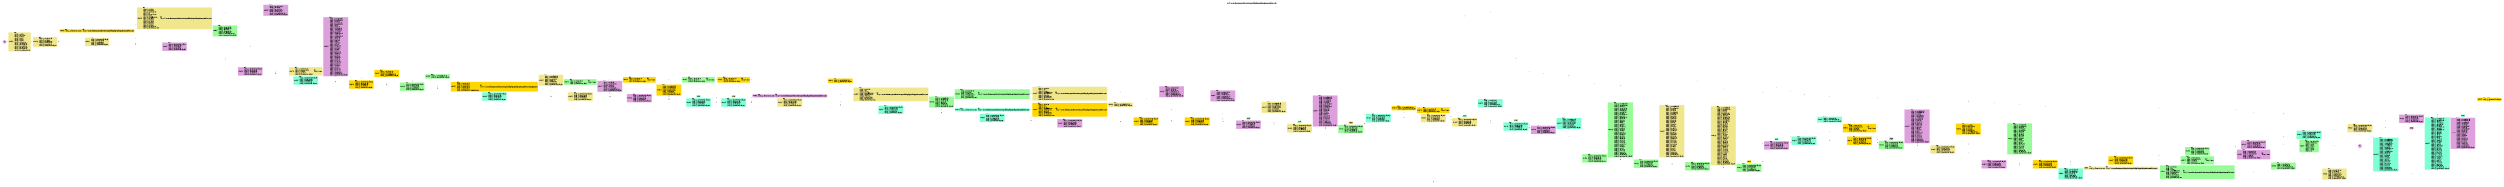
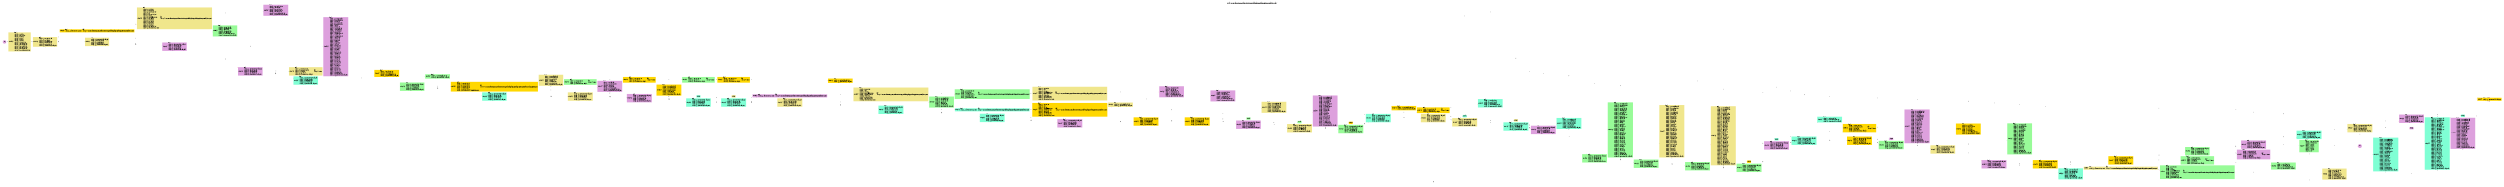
node "0x401560 [28]": removed
